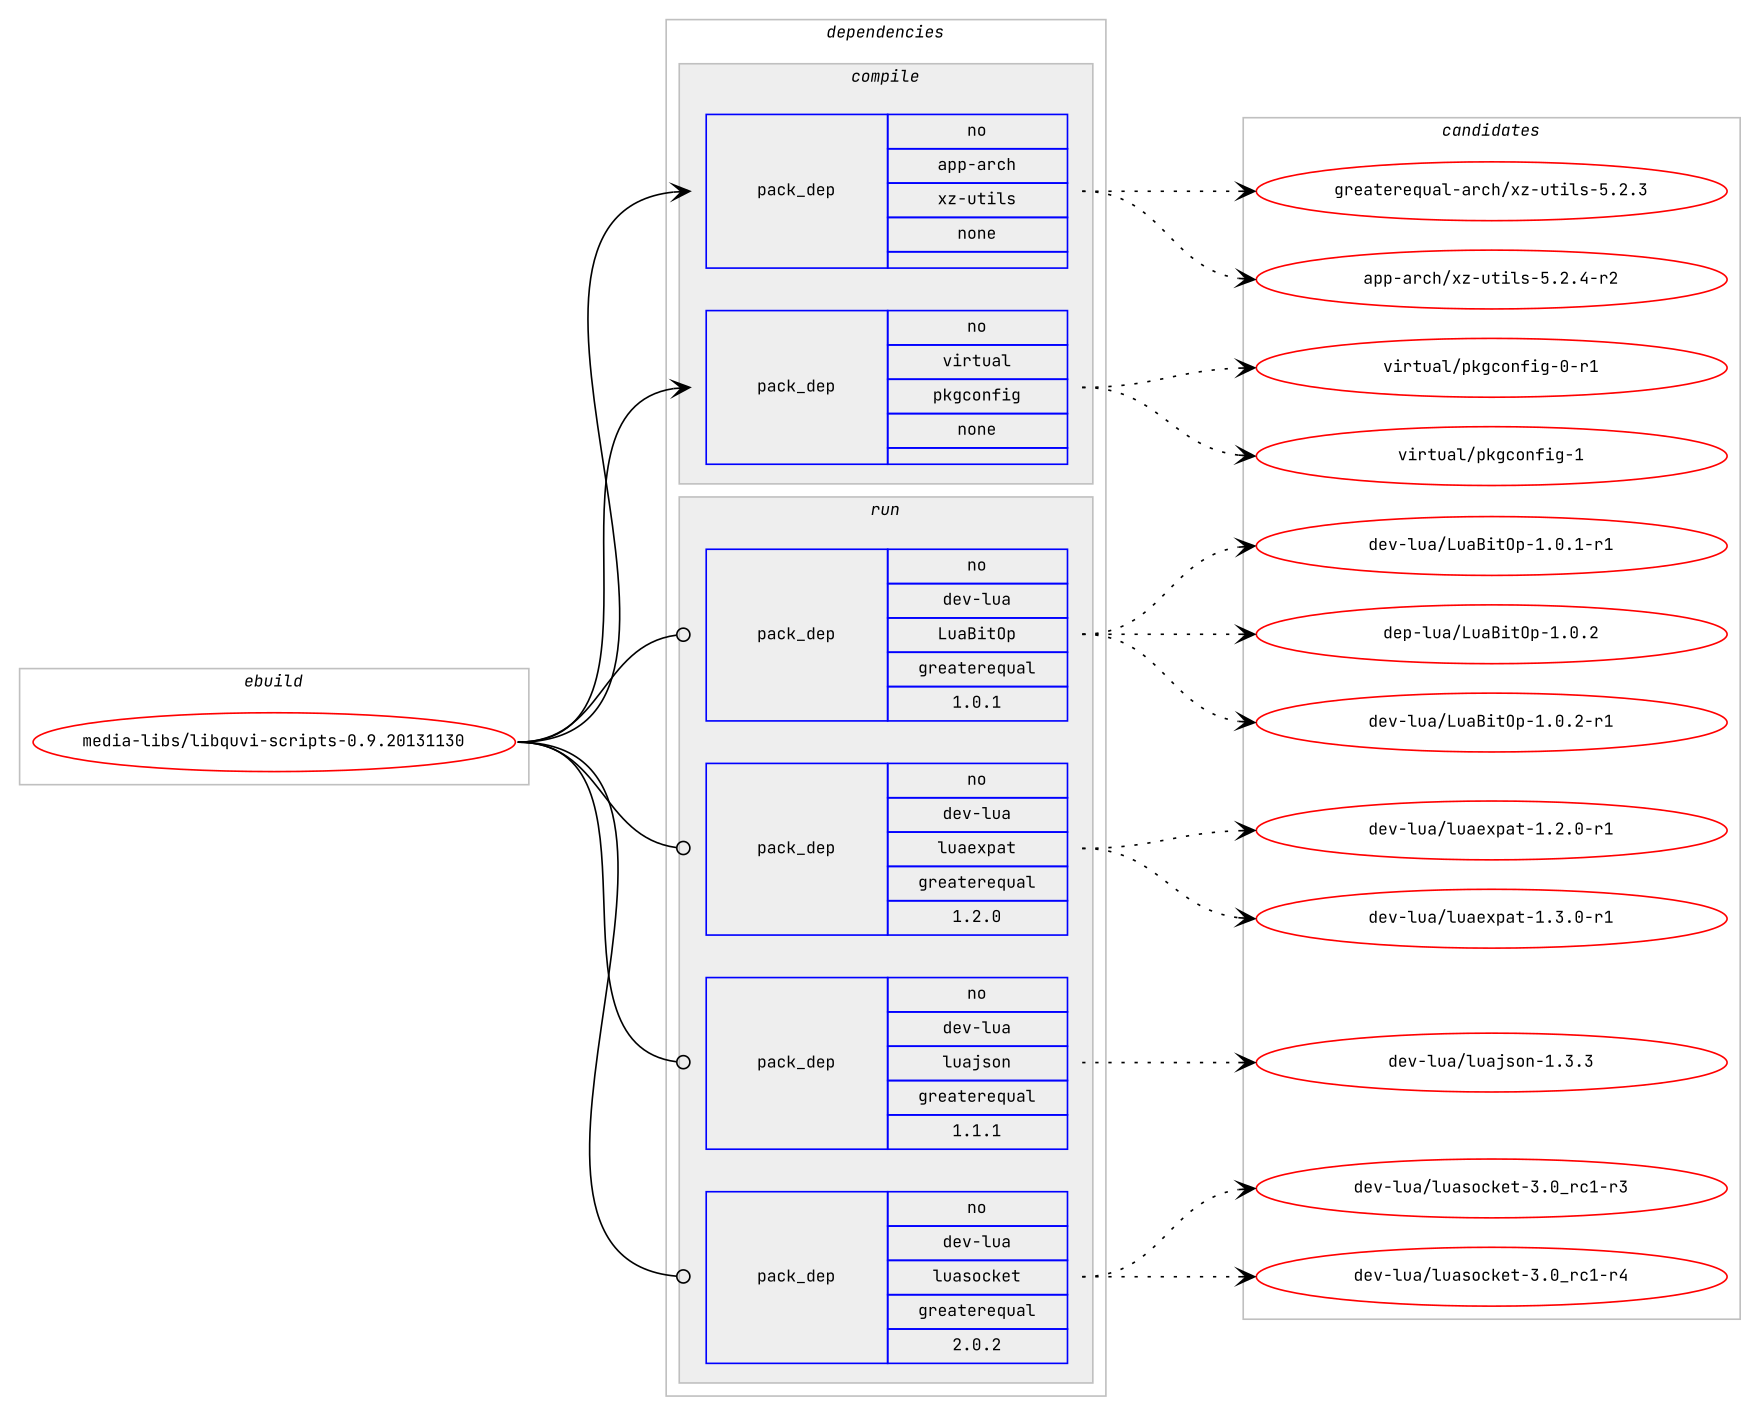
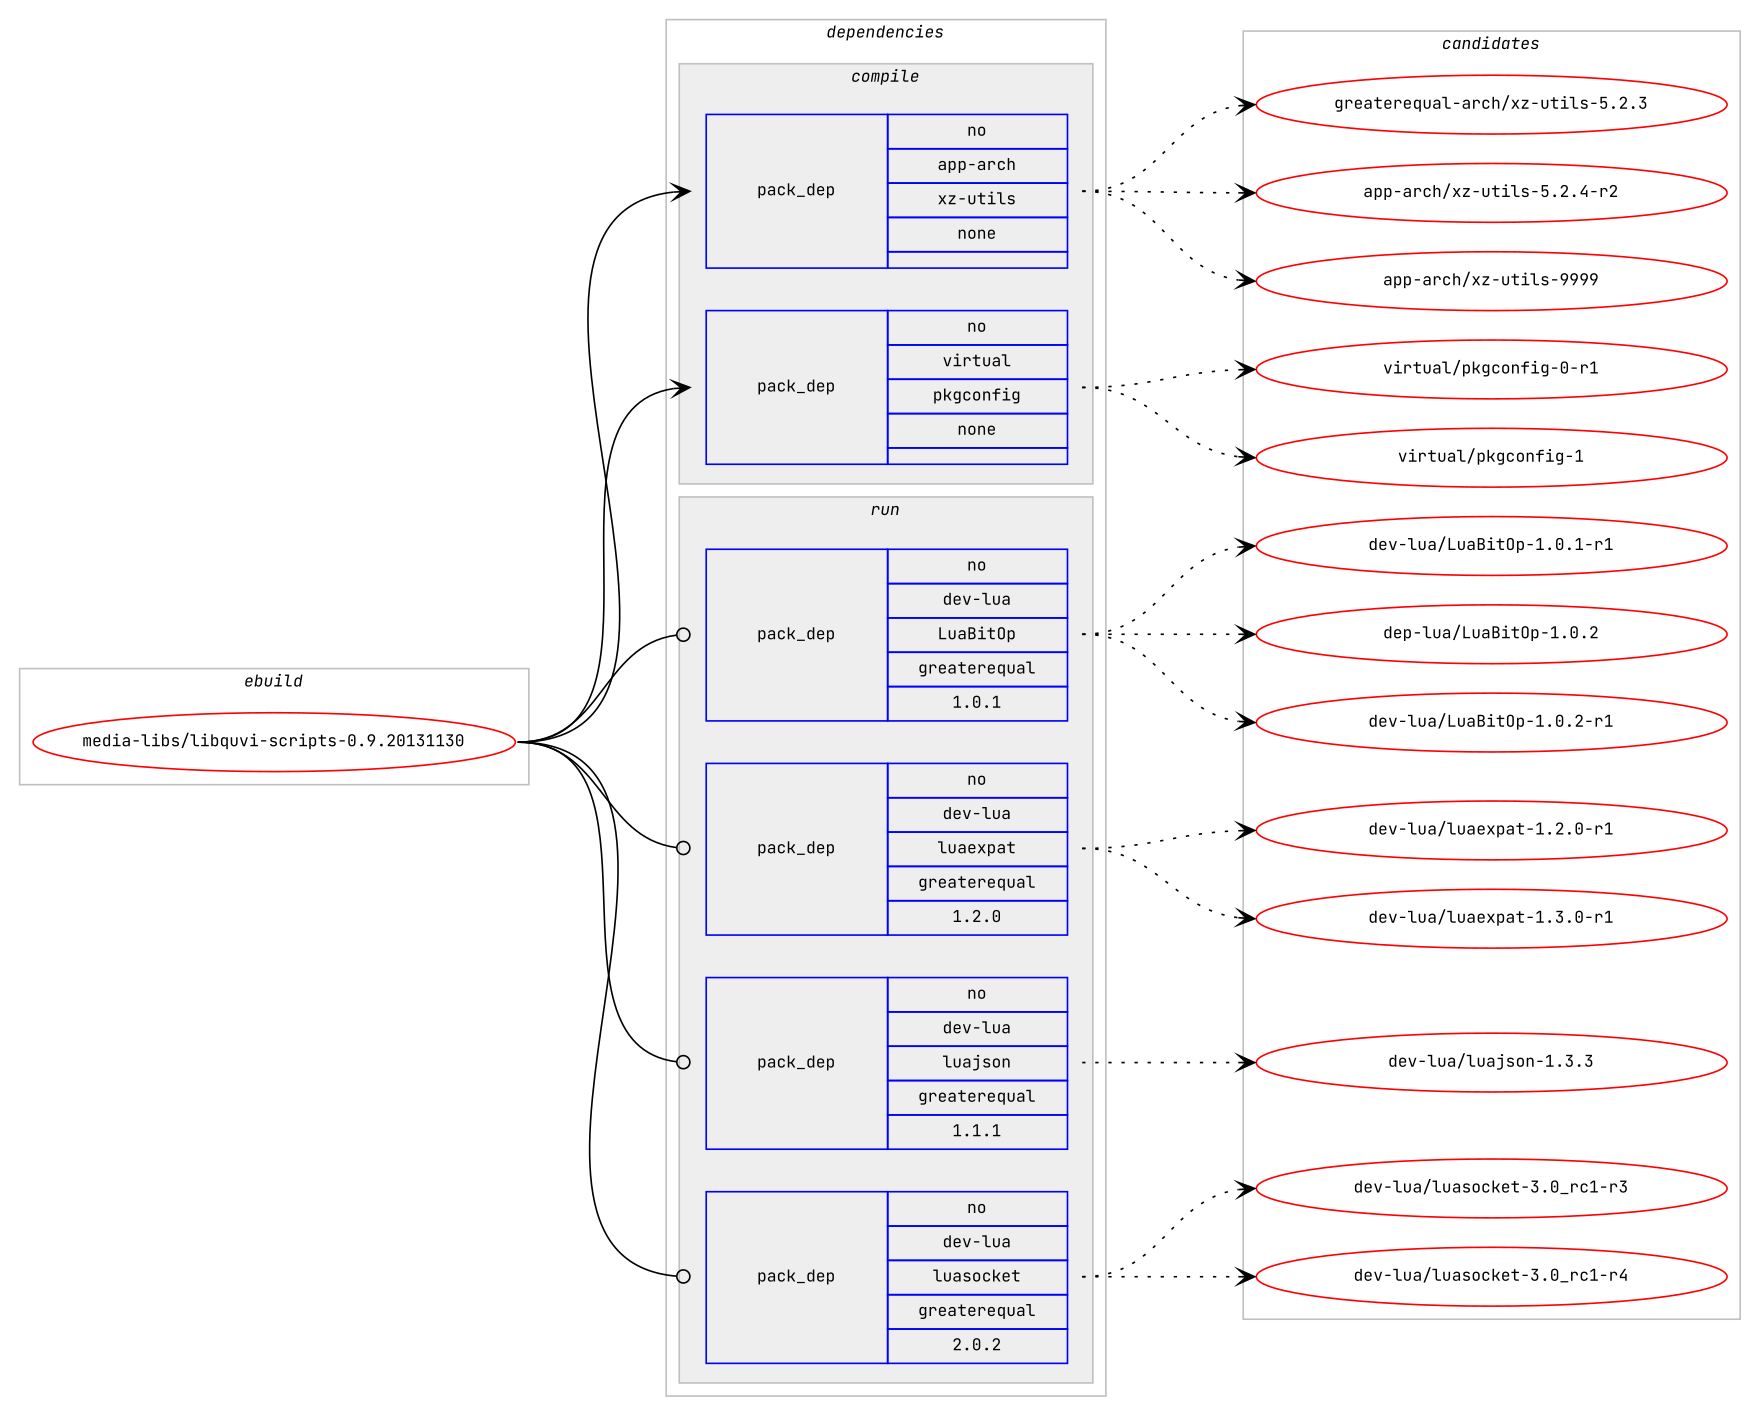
node "app-arch/xz-utils-9999": added
